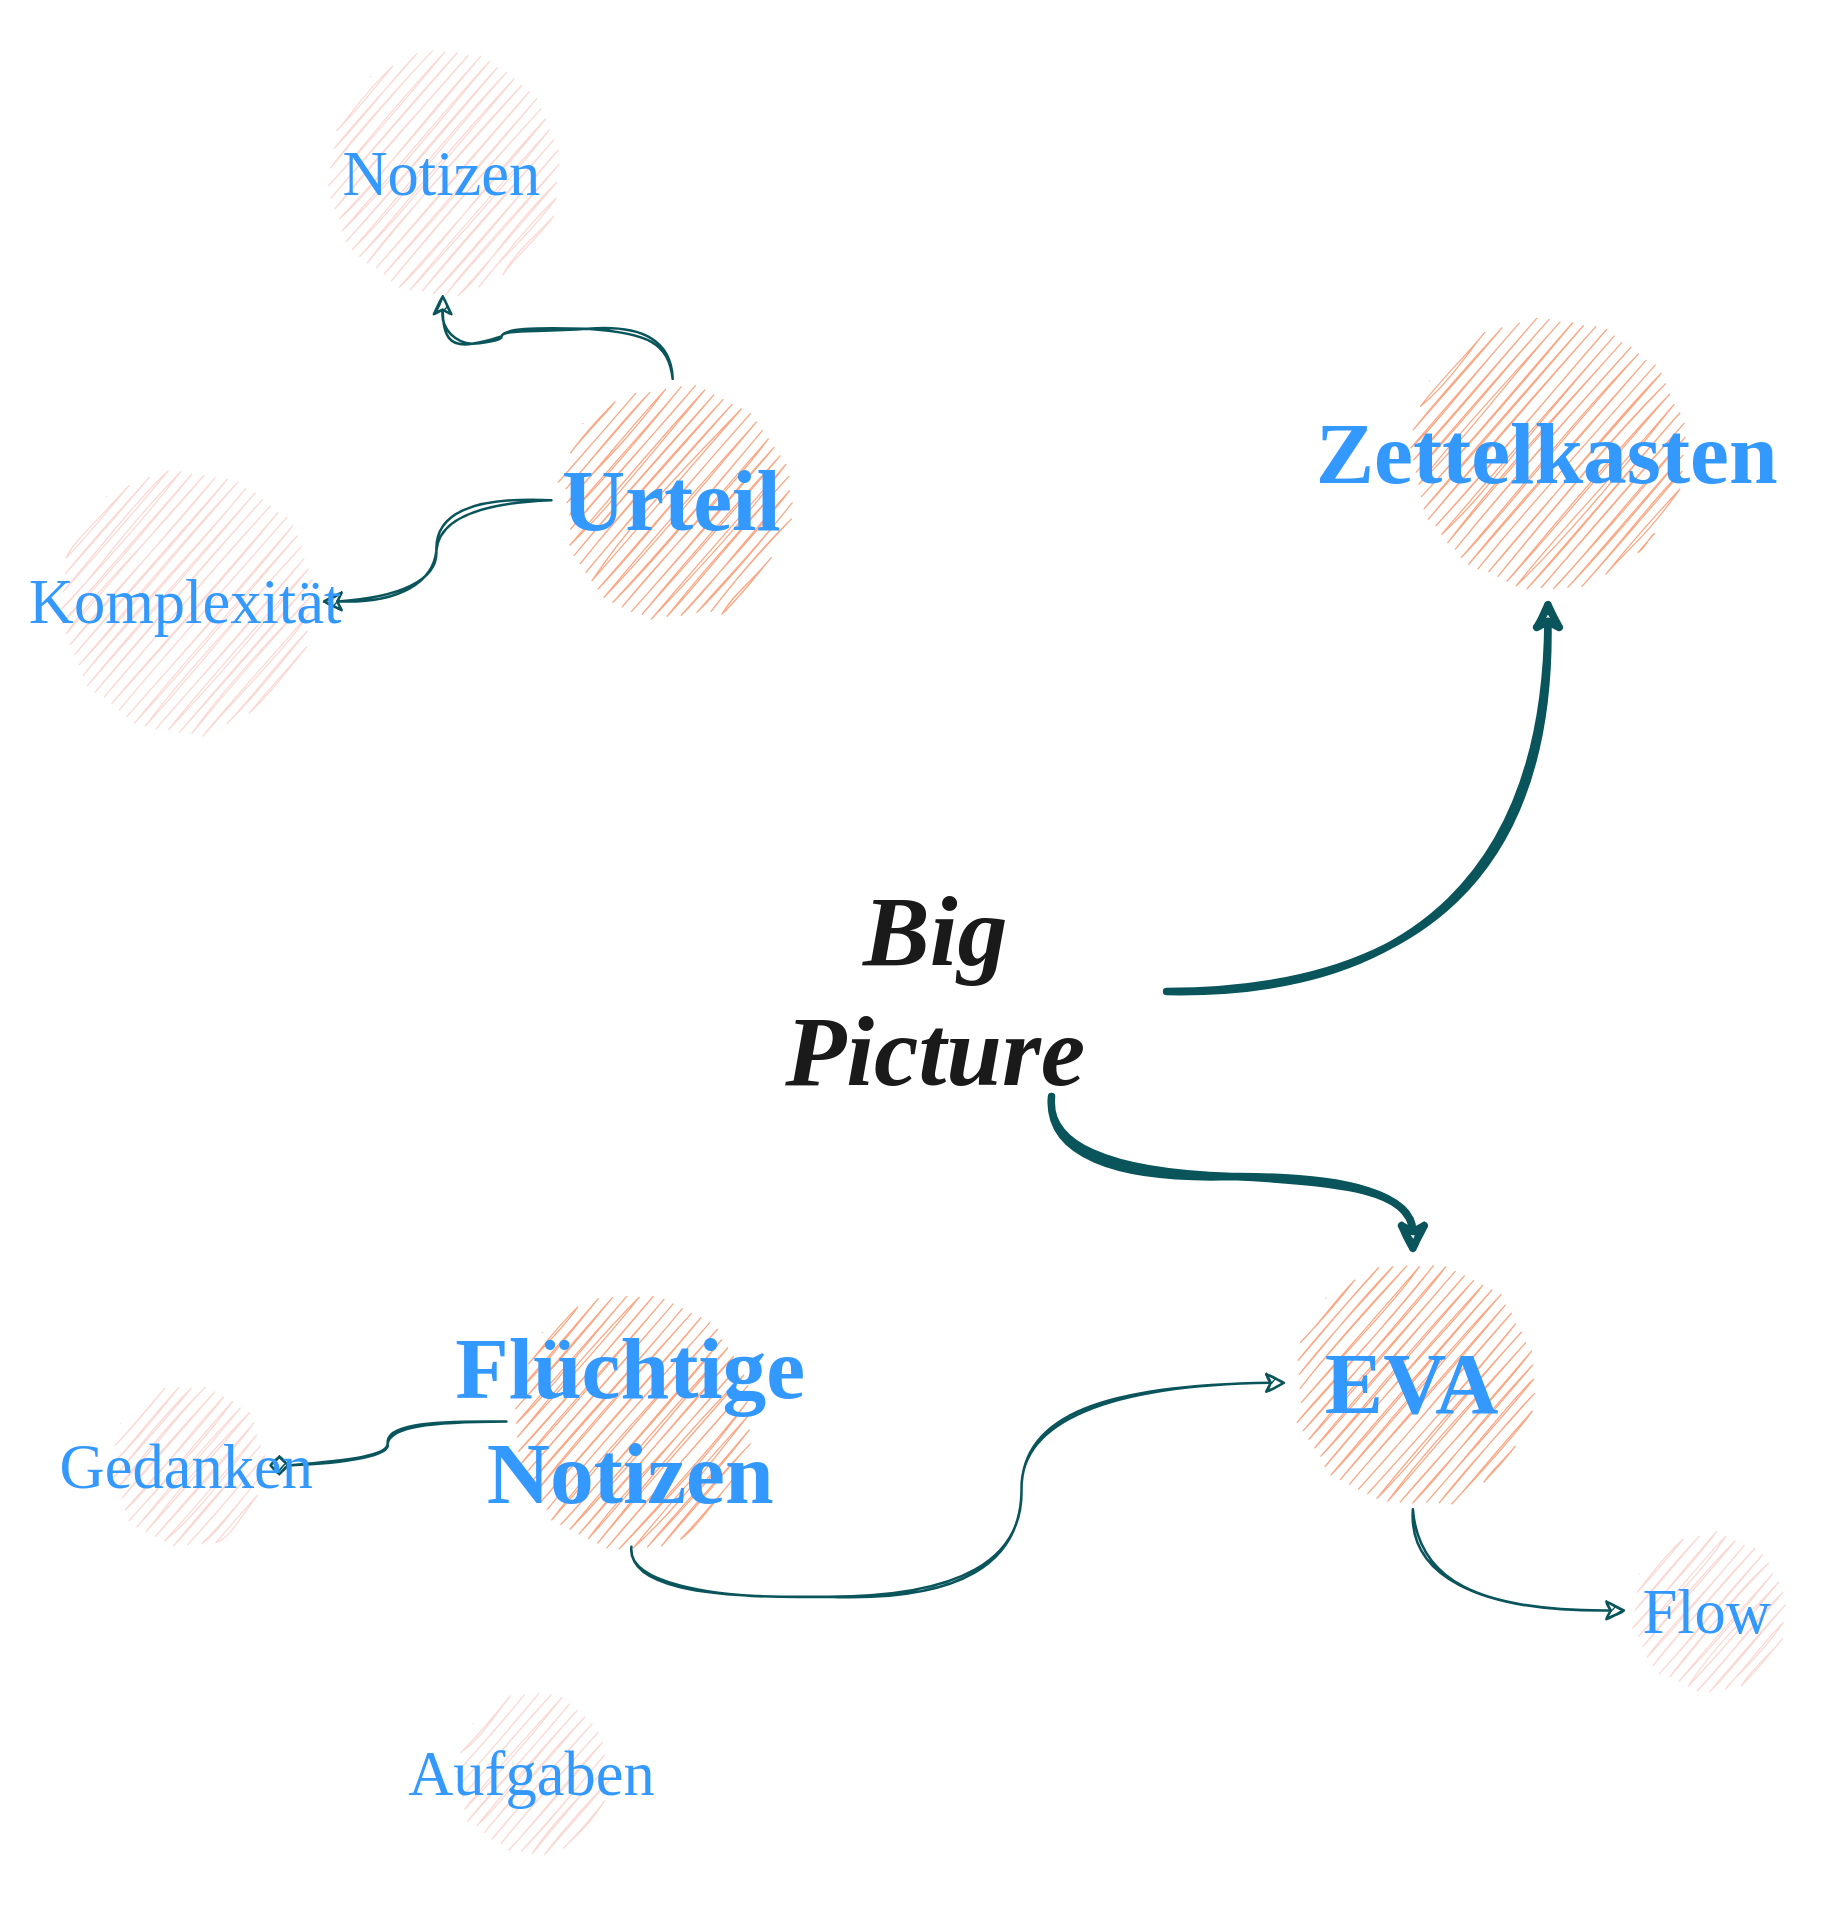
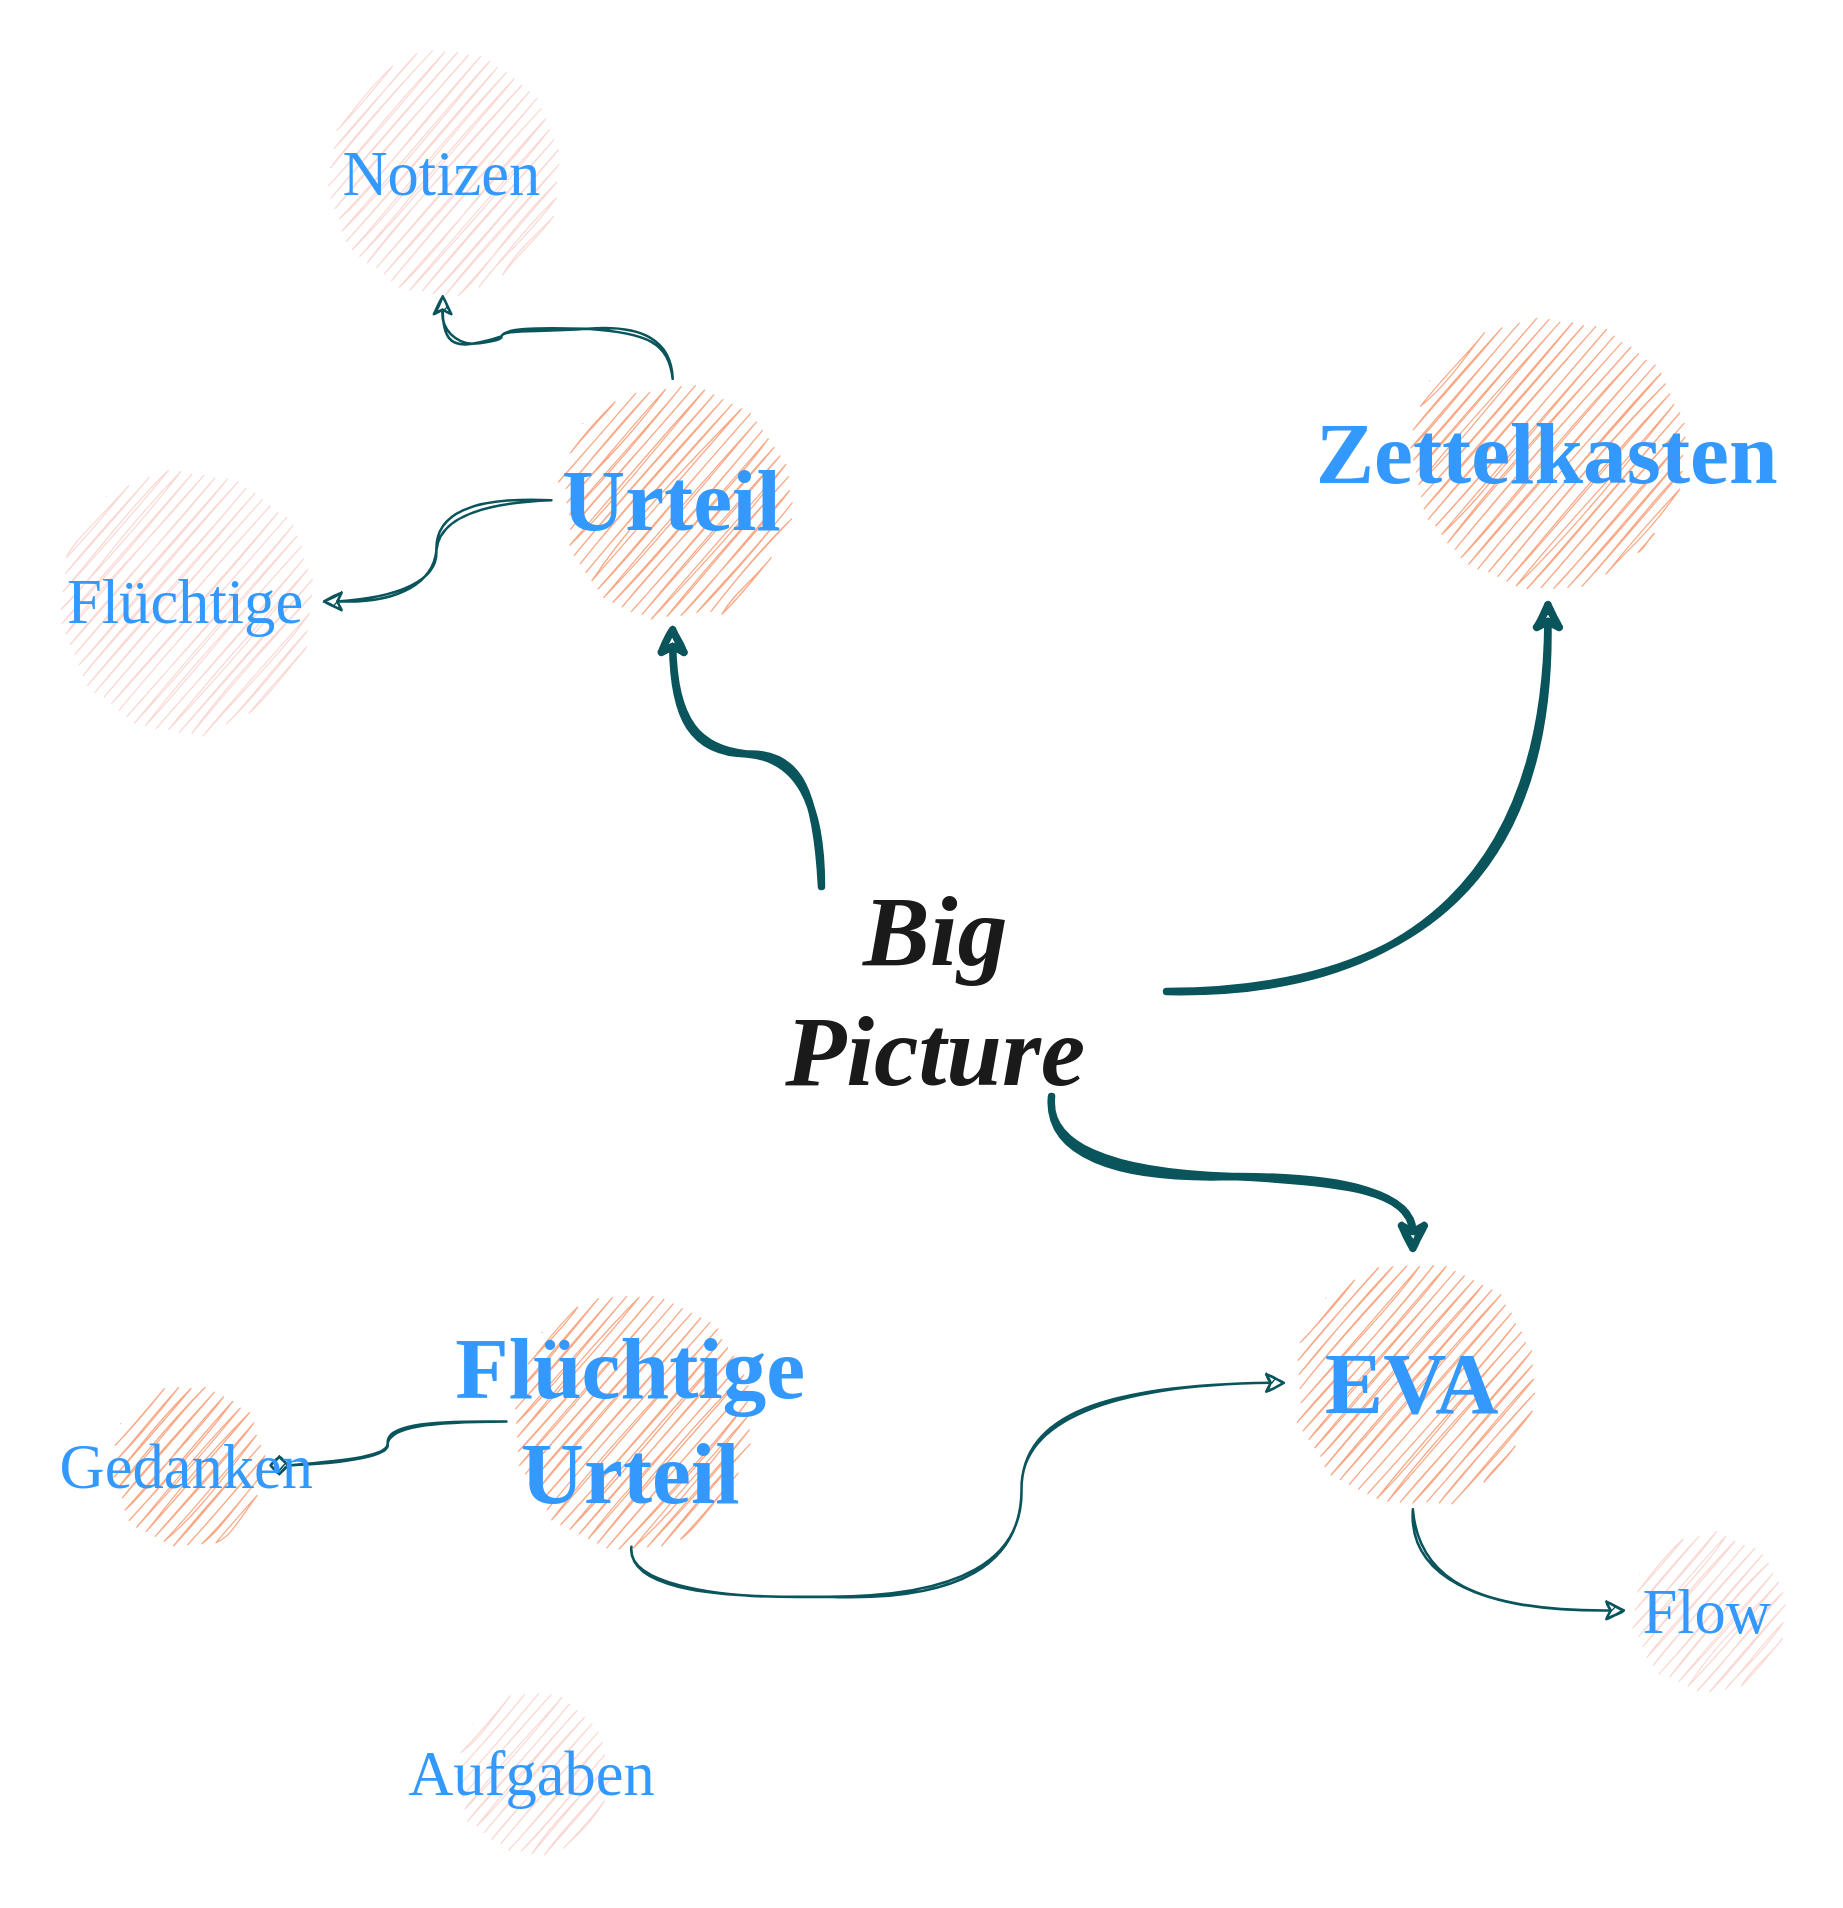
node "Komplexität": label "Komplexität" -> "Flüchtige"
edge "Big Picture" -> "Urteil": added
node "Flüchtige Notizen": label "Flüchtige Notizen" -> "Flüchtige Urteil"
node "Gedanken": fillcolor #fad9d5 -> #faa885
